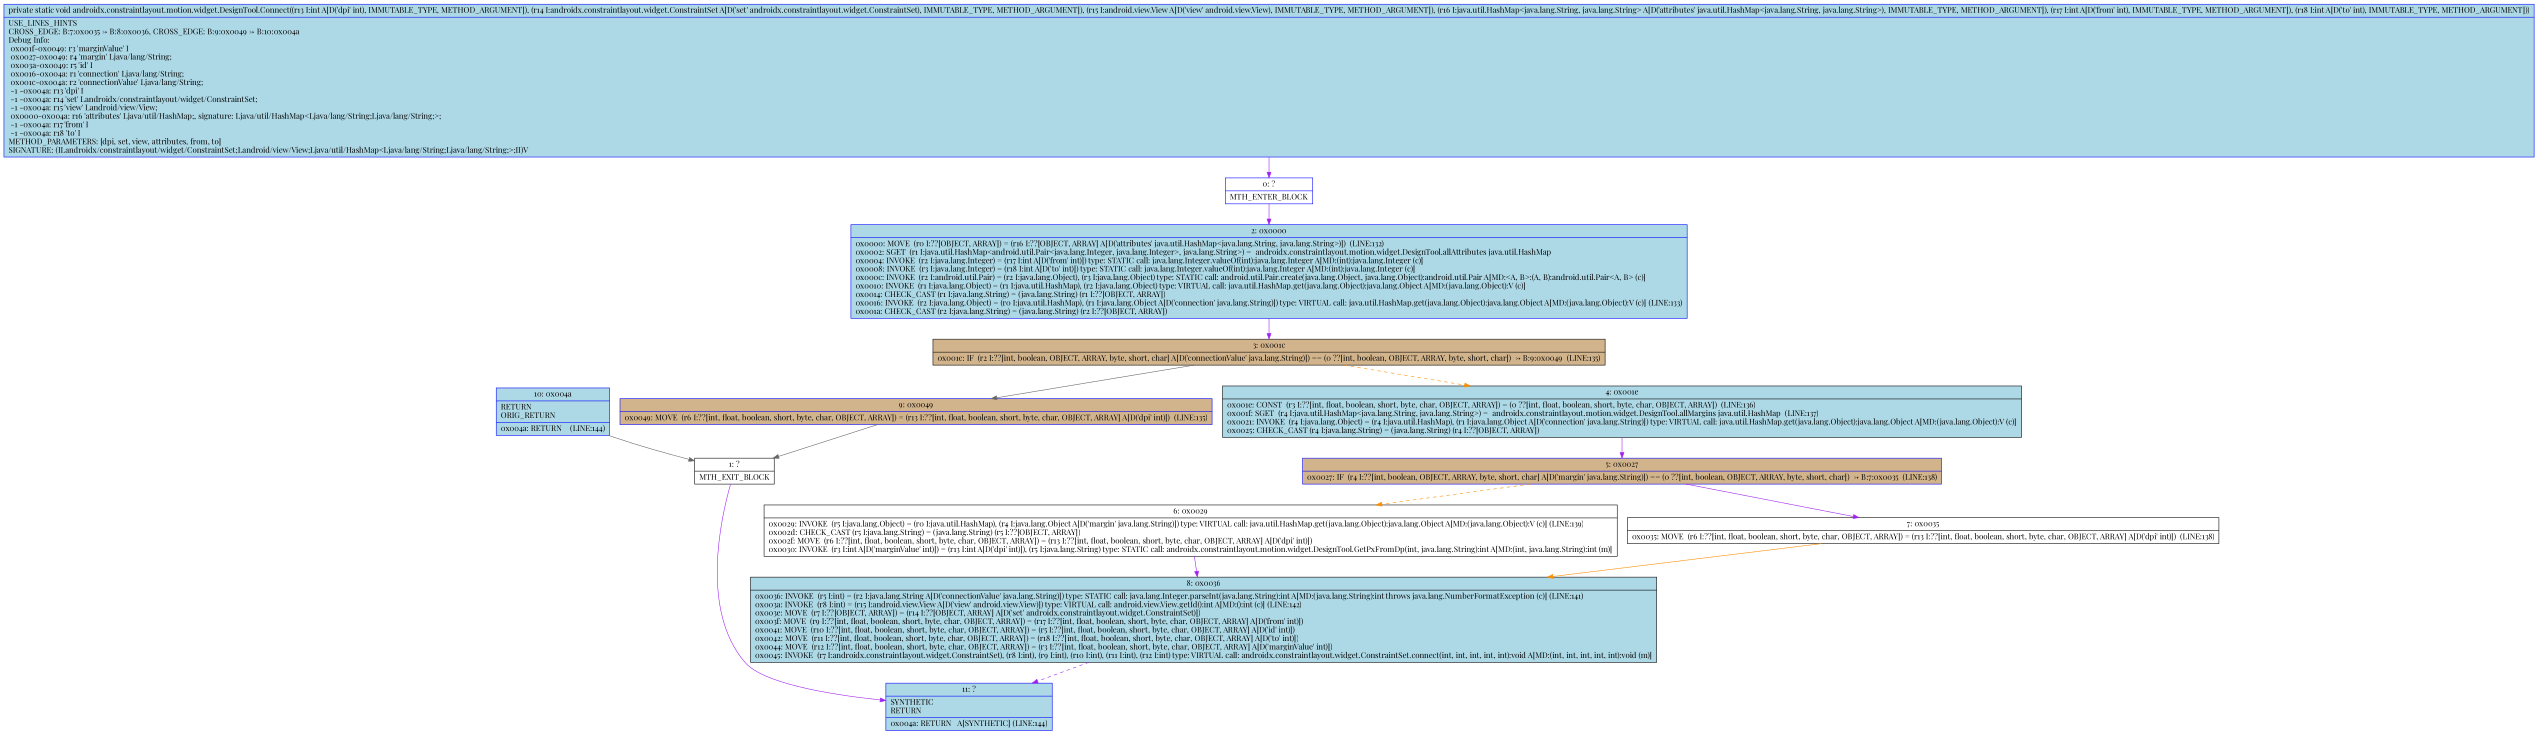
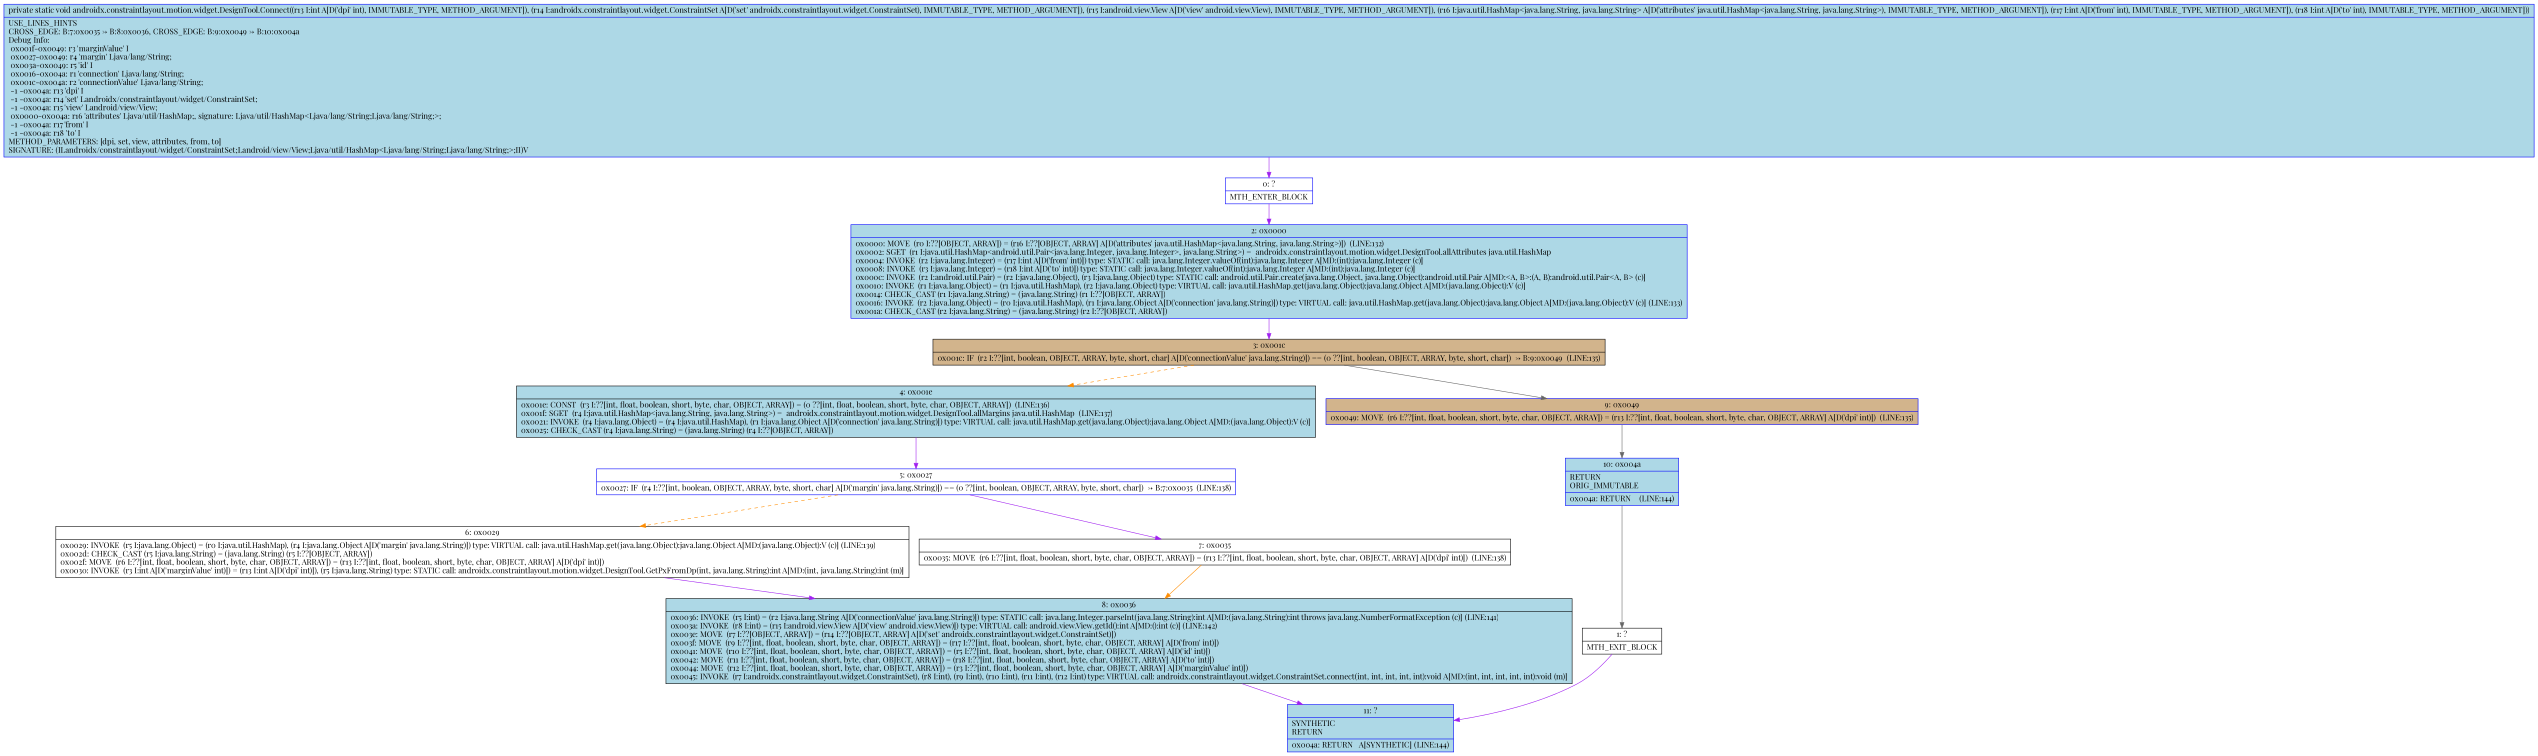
node "10: 0x004a": text "ORIG_RETURN" -> "ORIG_IMMUTABLE"
edge "9: 0x0049" -> "1: ?": now "9: 0x0049" -> "10: 0x004a"
node "5: 0x0027": fillcolor tan -> white
edge "8: 0x0036" -> "11: ?": style dashed -> solid
